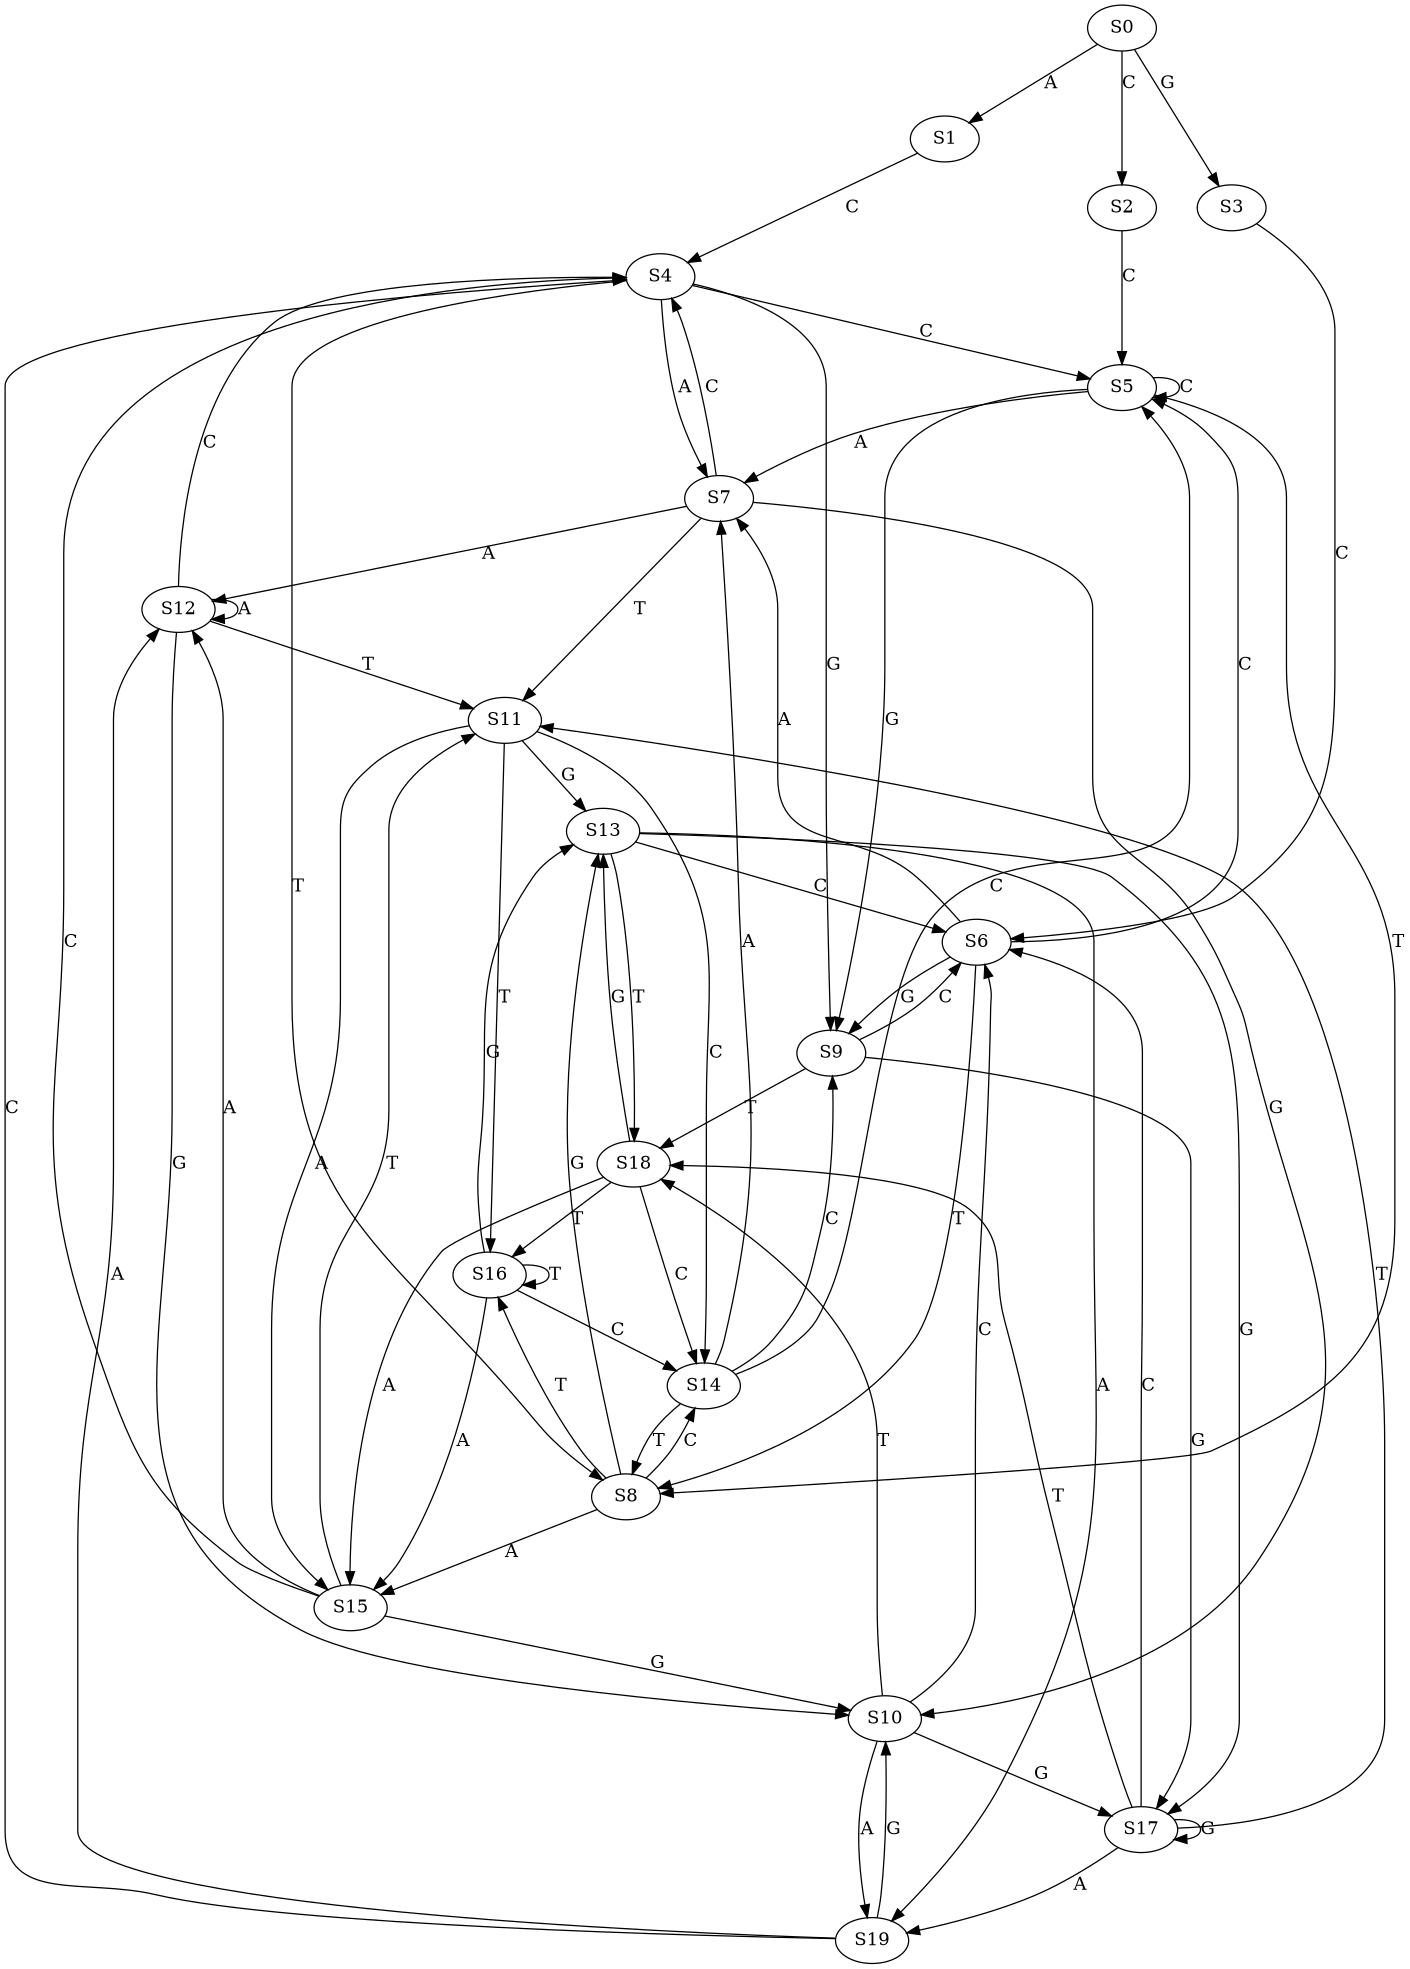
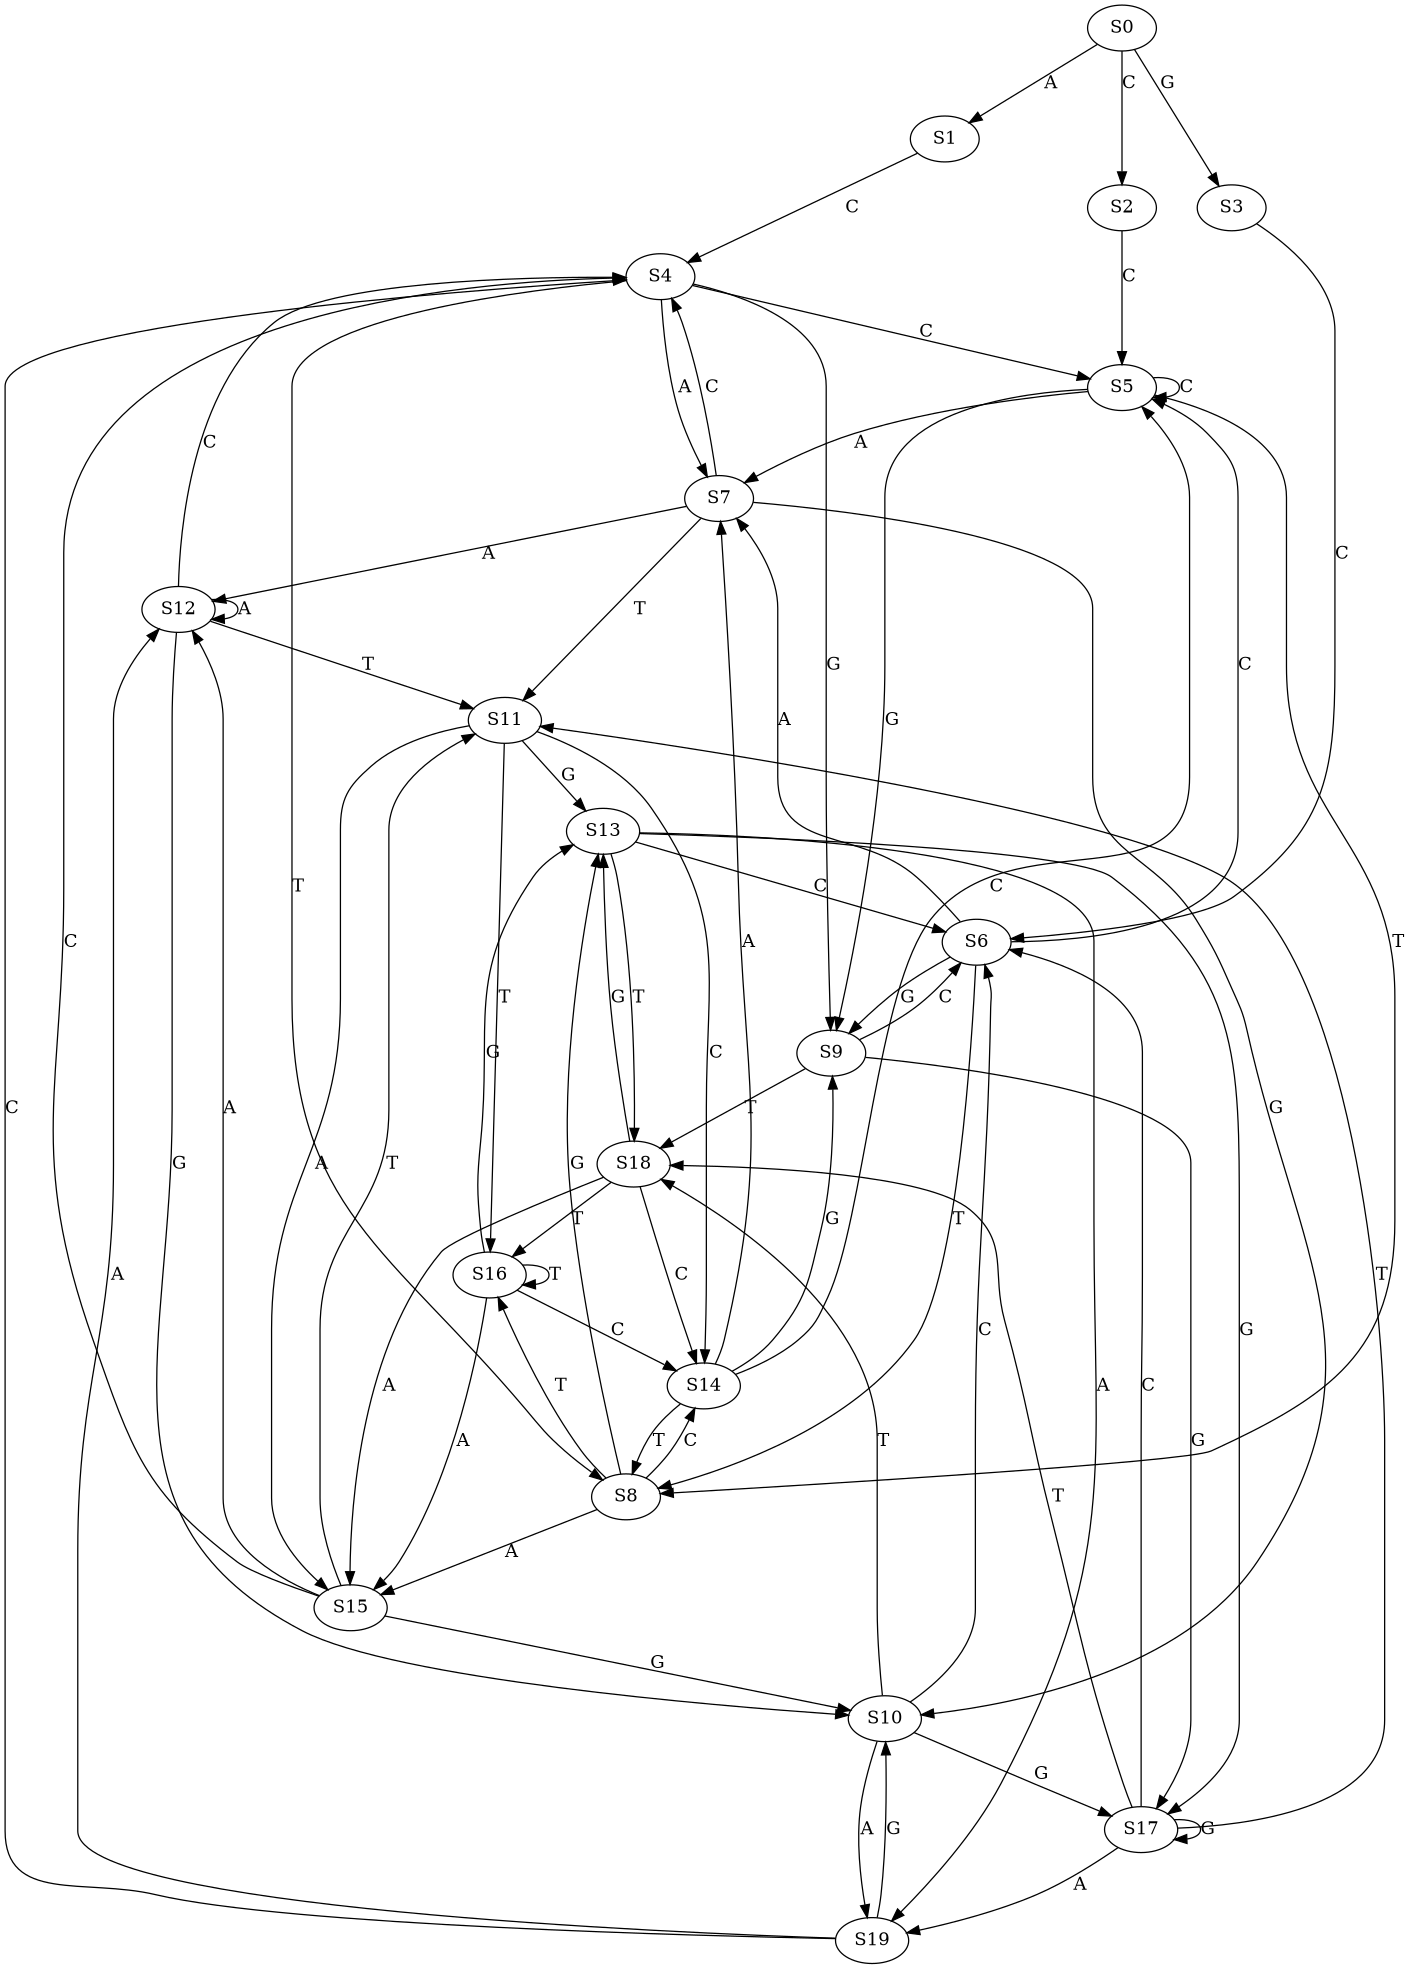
edge "S14" -> "S9": label "C" -> "G"
